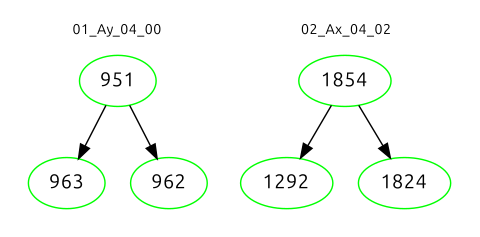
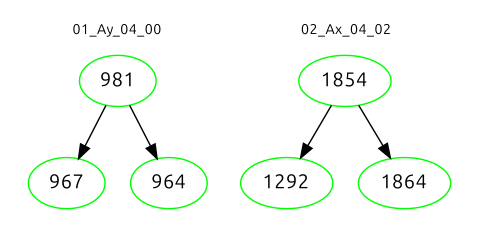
node "951": label "951" -> "981"
node "963": label "963" -> "967"
node "962": label "962" -> "964"
node "1824": label "1824" -> "1864"
